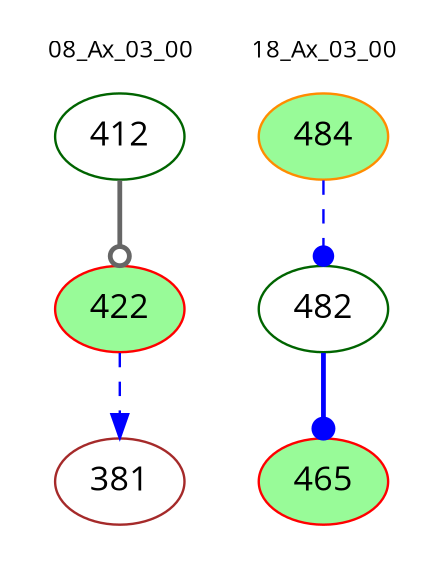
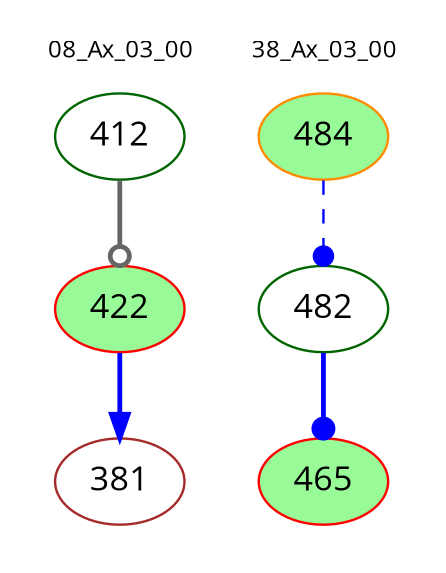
cluster "18_Ax_03_00": label "18_Ax_03_00" -> "38_Ax_03_00"
edge "422" -> "381": style dashed -> bold
